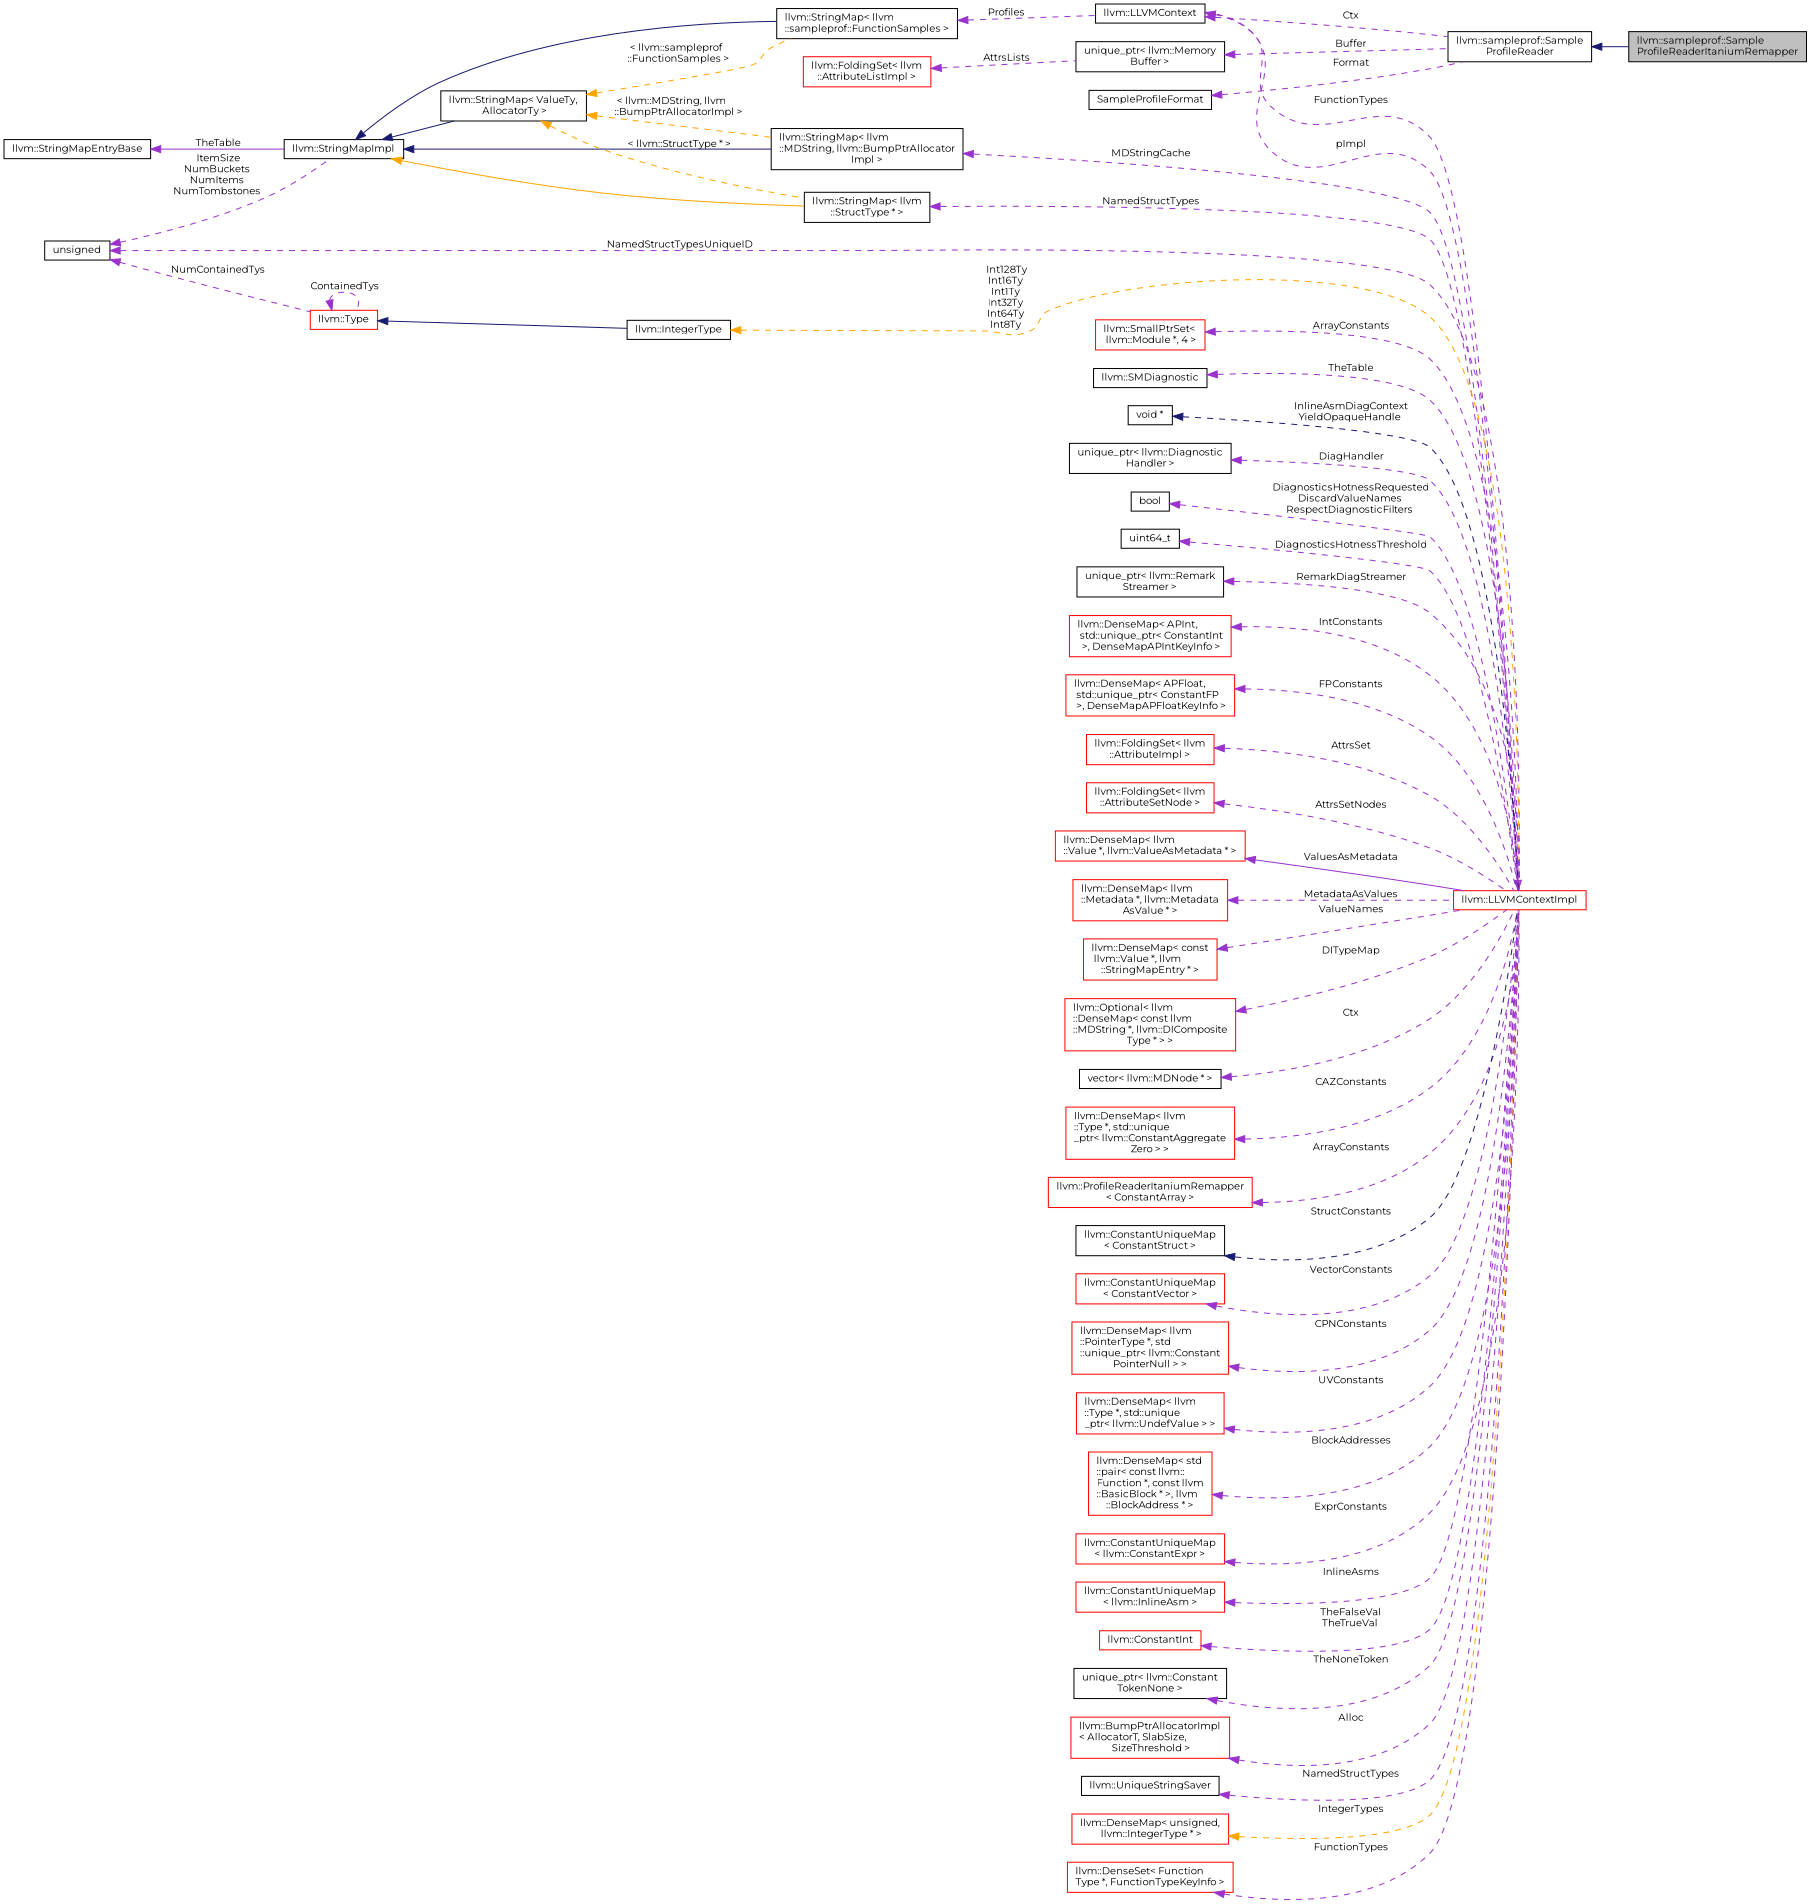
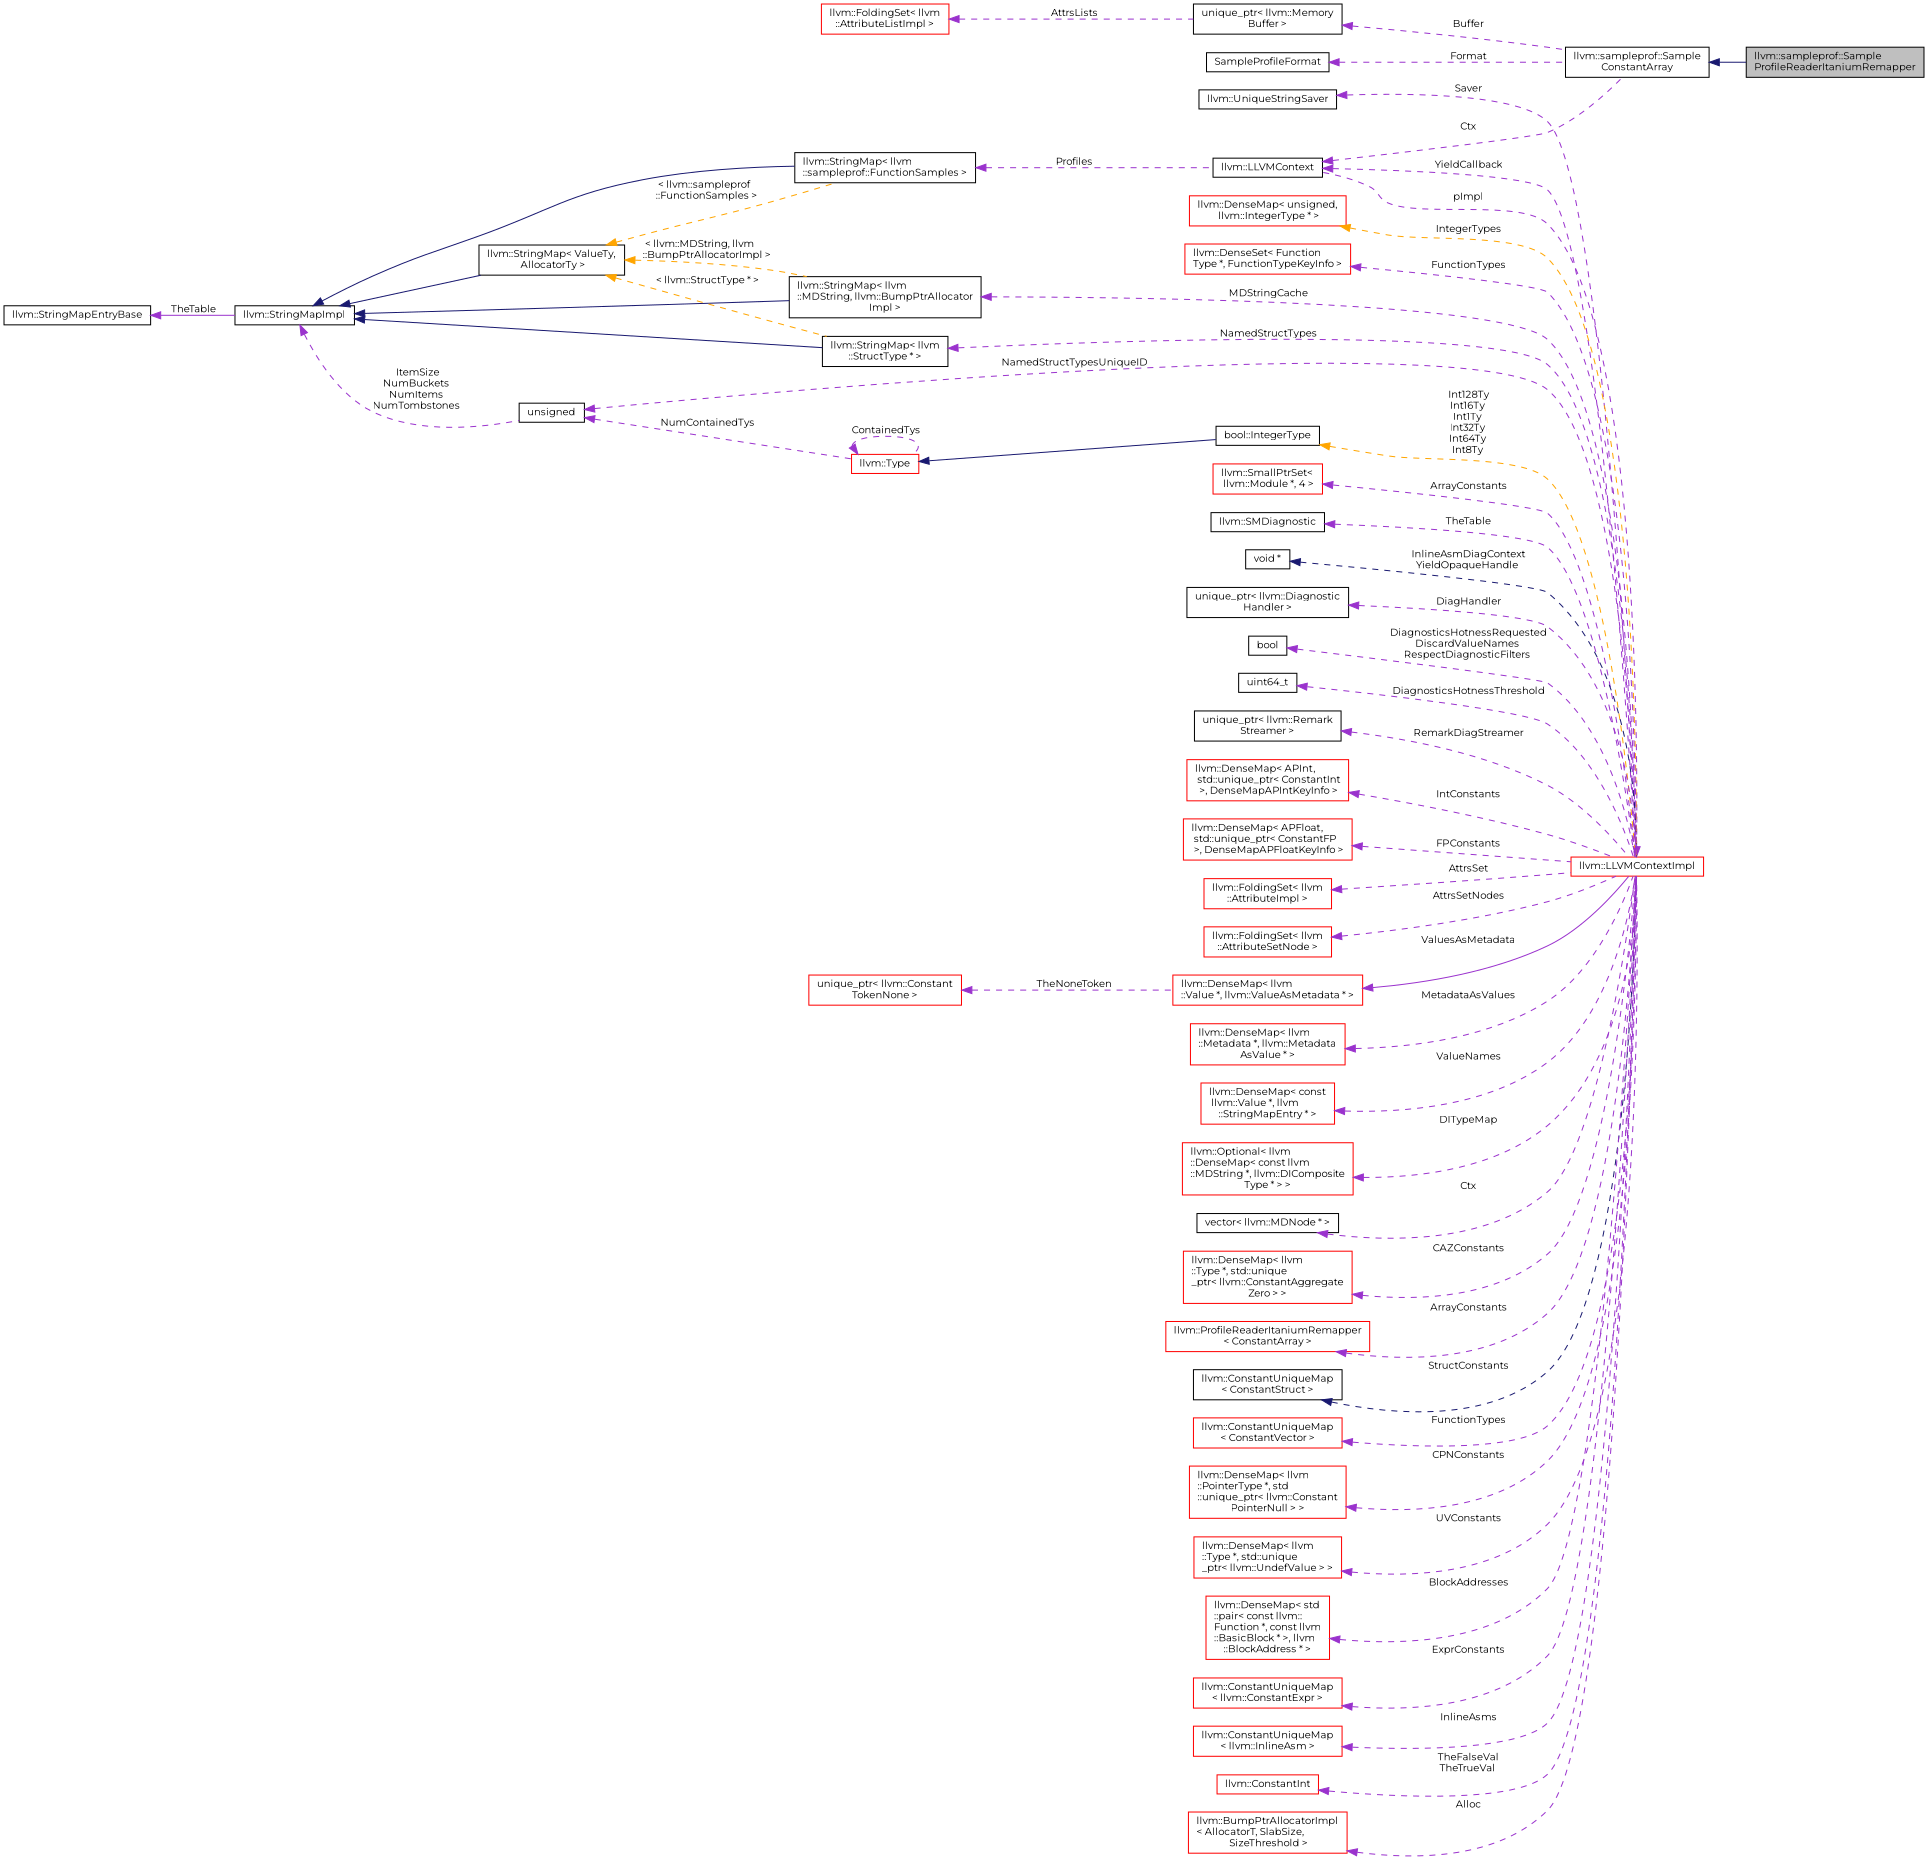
node "llvm::sampleprof::Sample ProfileReader": label "llvm::sampleprof::Sample ProfileReader" -> "llvm::sampleprof::Sample ConstantArray"
edge "llvm::LLVMContextImpl" -> "llvm::LLVMContext": label " FunctionTypes" -> " YieldCallback"
edge "llvm::StringMap< llvm ::StructType * >" -> "llvm::StringMapImpl": color orange -> midnightblue
edge "llvm::StringMapImpl" -> "unsigned": reversed
node "llvm::IntegerType": label "llvm::IntegerType" -> "bool::IntegerType"
edge "llvm::LLVMContextImpl" -> "llvm::ConstantUniqueMap < ConstantVector >": label " VectorConstants" -> " FunctionTypes"
edge "llvm::LLVMContextImpl" -> "unique_ptr< llvm::Constant TokenNone >": now "llvm::DenseMap< llvm ::Value *, llvm::ValueAsMetadata * >" -> "unique_ptr< llvm::Constant TokenNone >"
node "unique_ptr< llvm::Constant TokenNone >": color black -> red
edge "llvm::LLVMContextImpl" -> "llvm::UniqueStringSaver": label " NamedStructTypes" -> " Saver"
